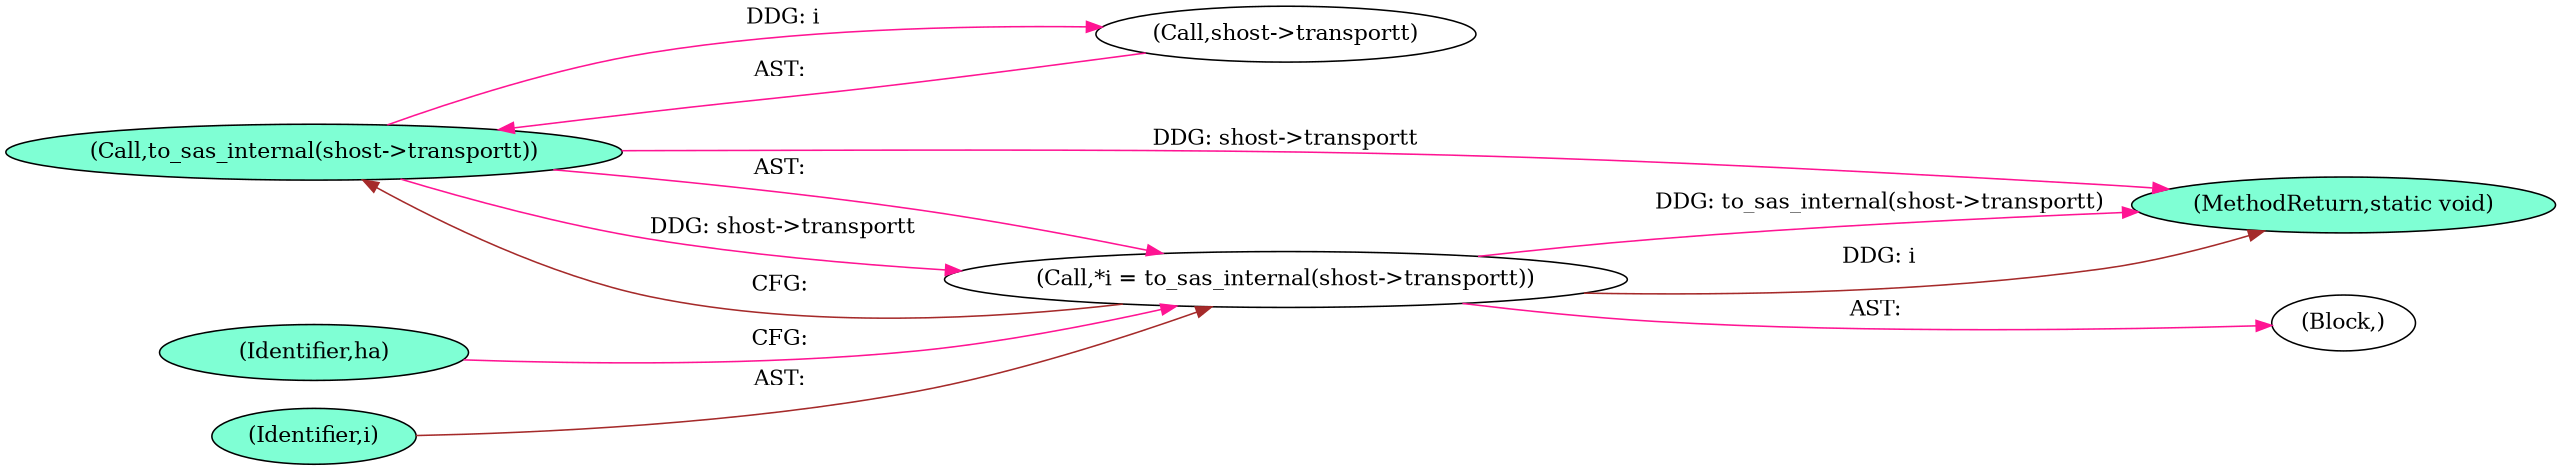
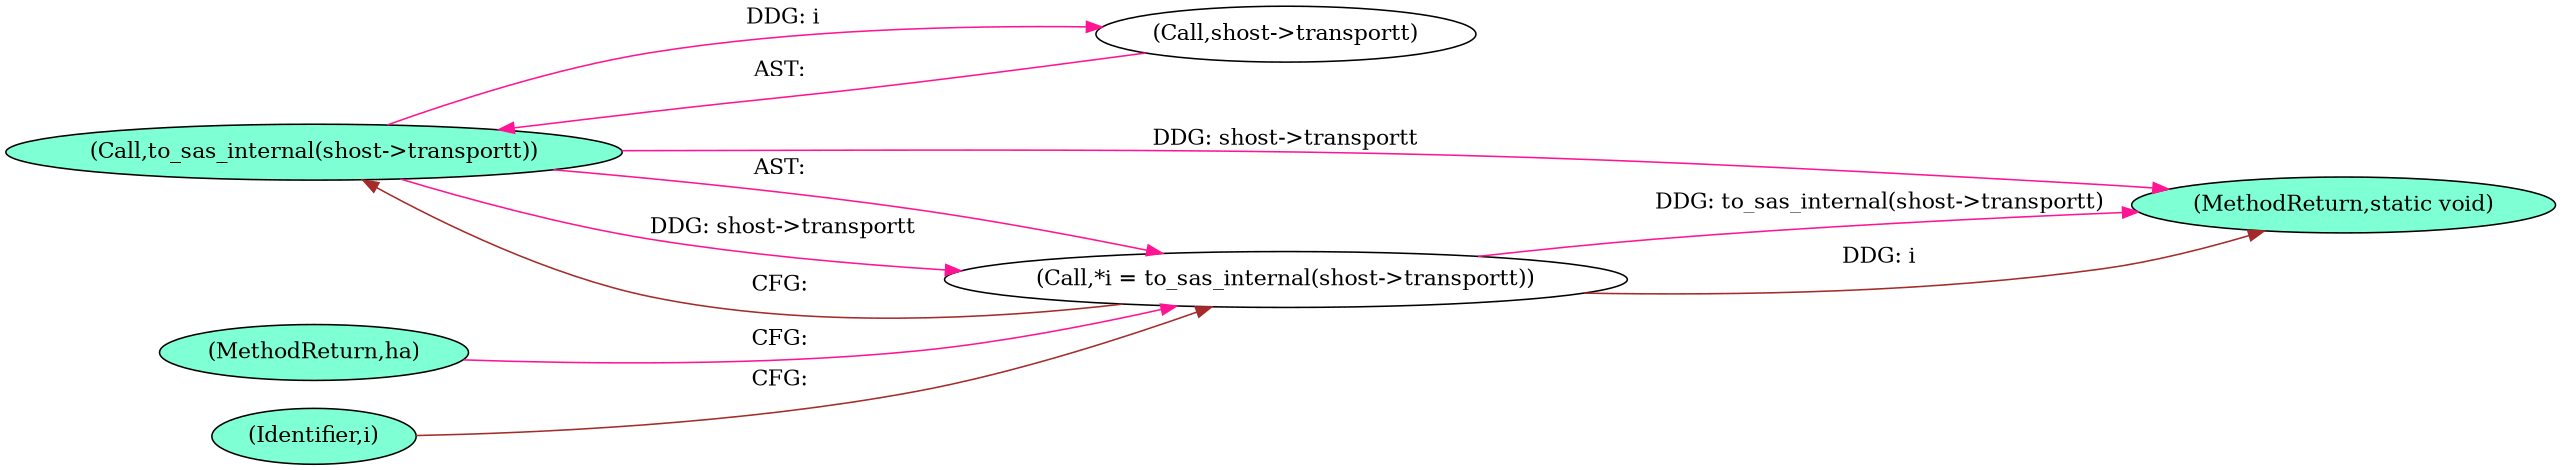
node "(Block,)": removed
node "(Identifier,ha)": label "(Identifier,ha)" -> "(MethodReturn,ha)"
edge "(Identifier,i)" -> "(Call,*i = to_sas_internal(shost->transportt))": label "AST: " -> "CFG: "
